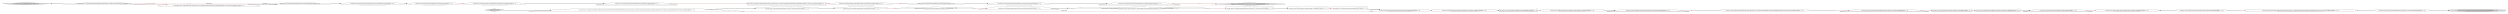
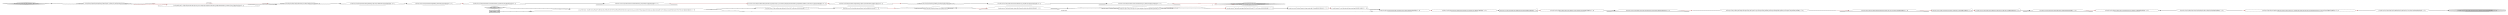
node "happy_case['0', '1', '0']": added
